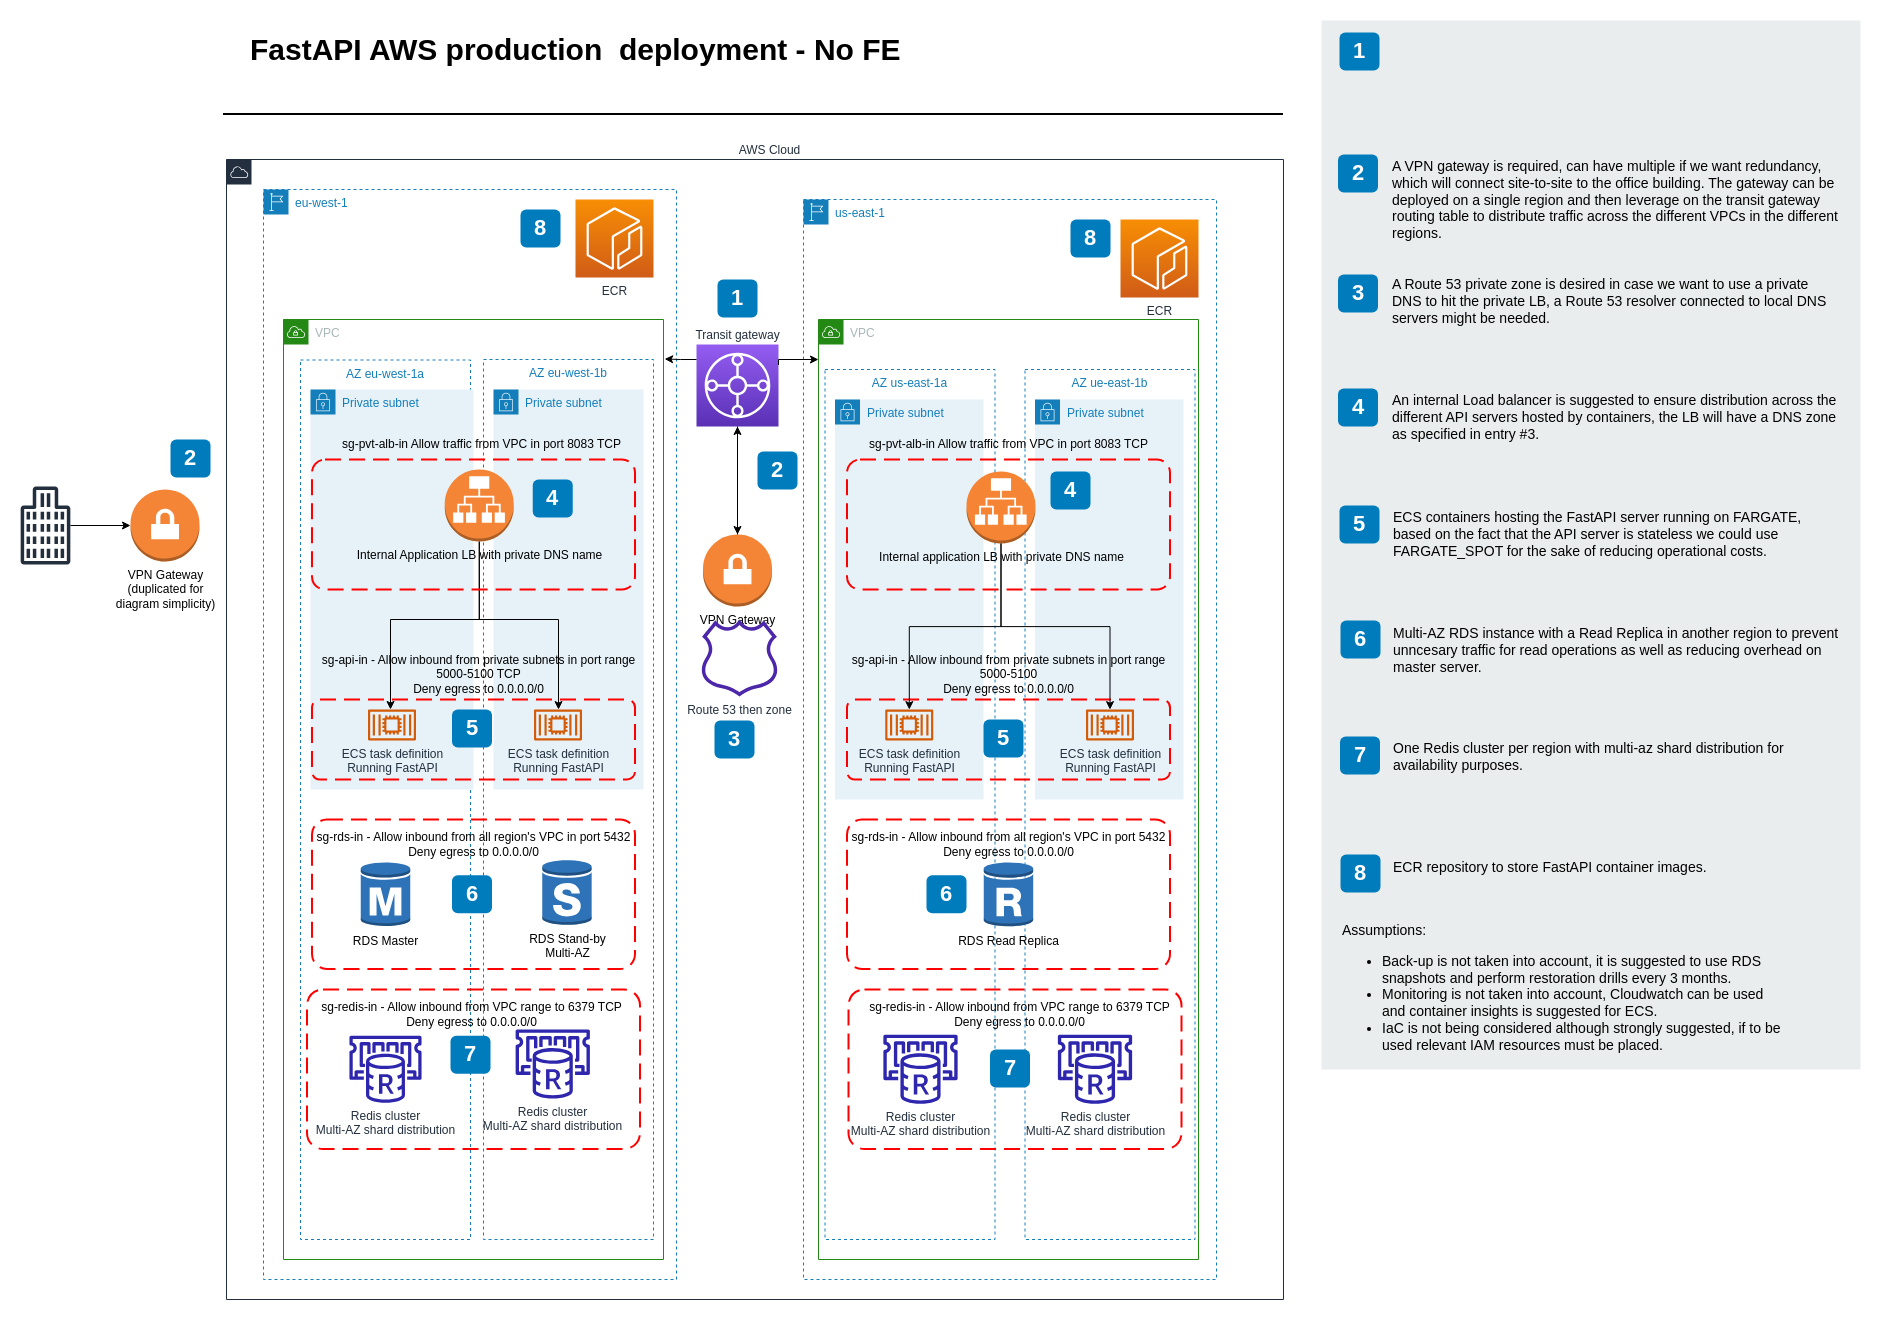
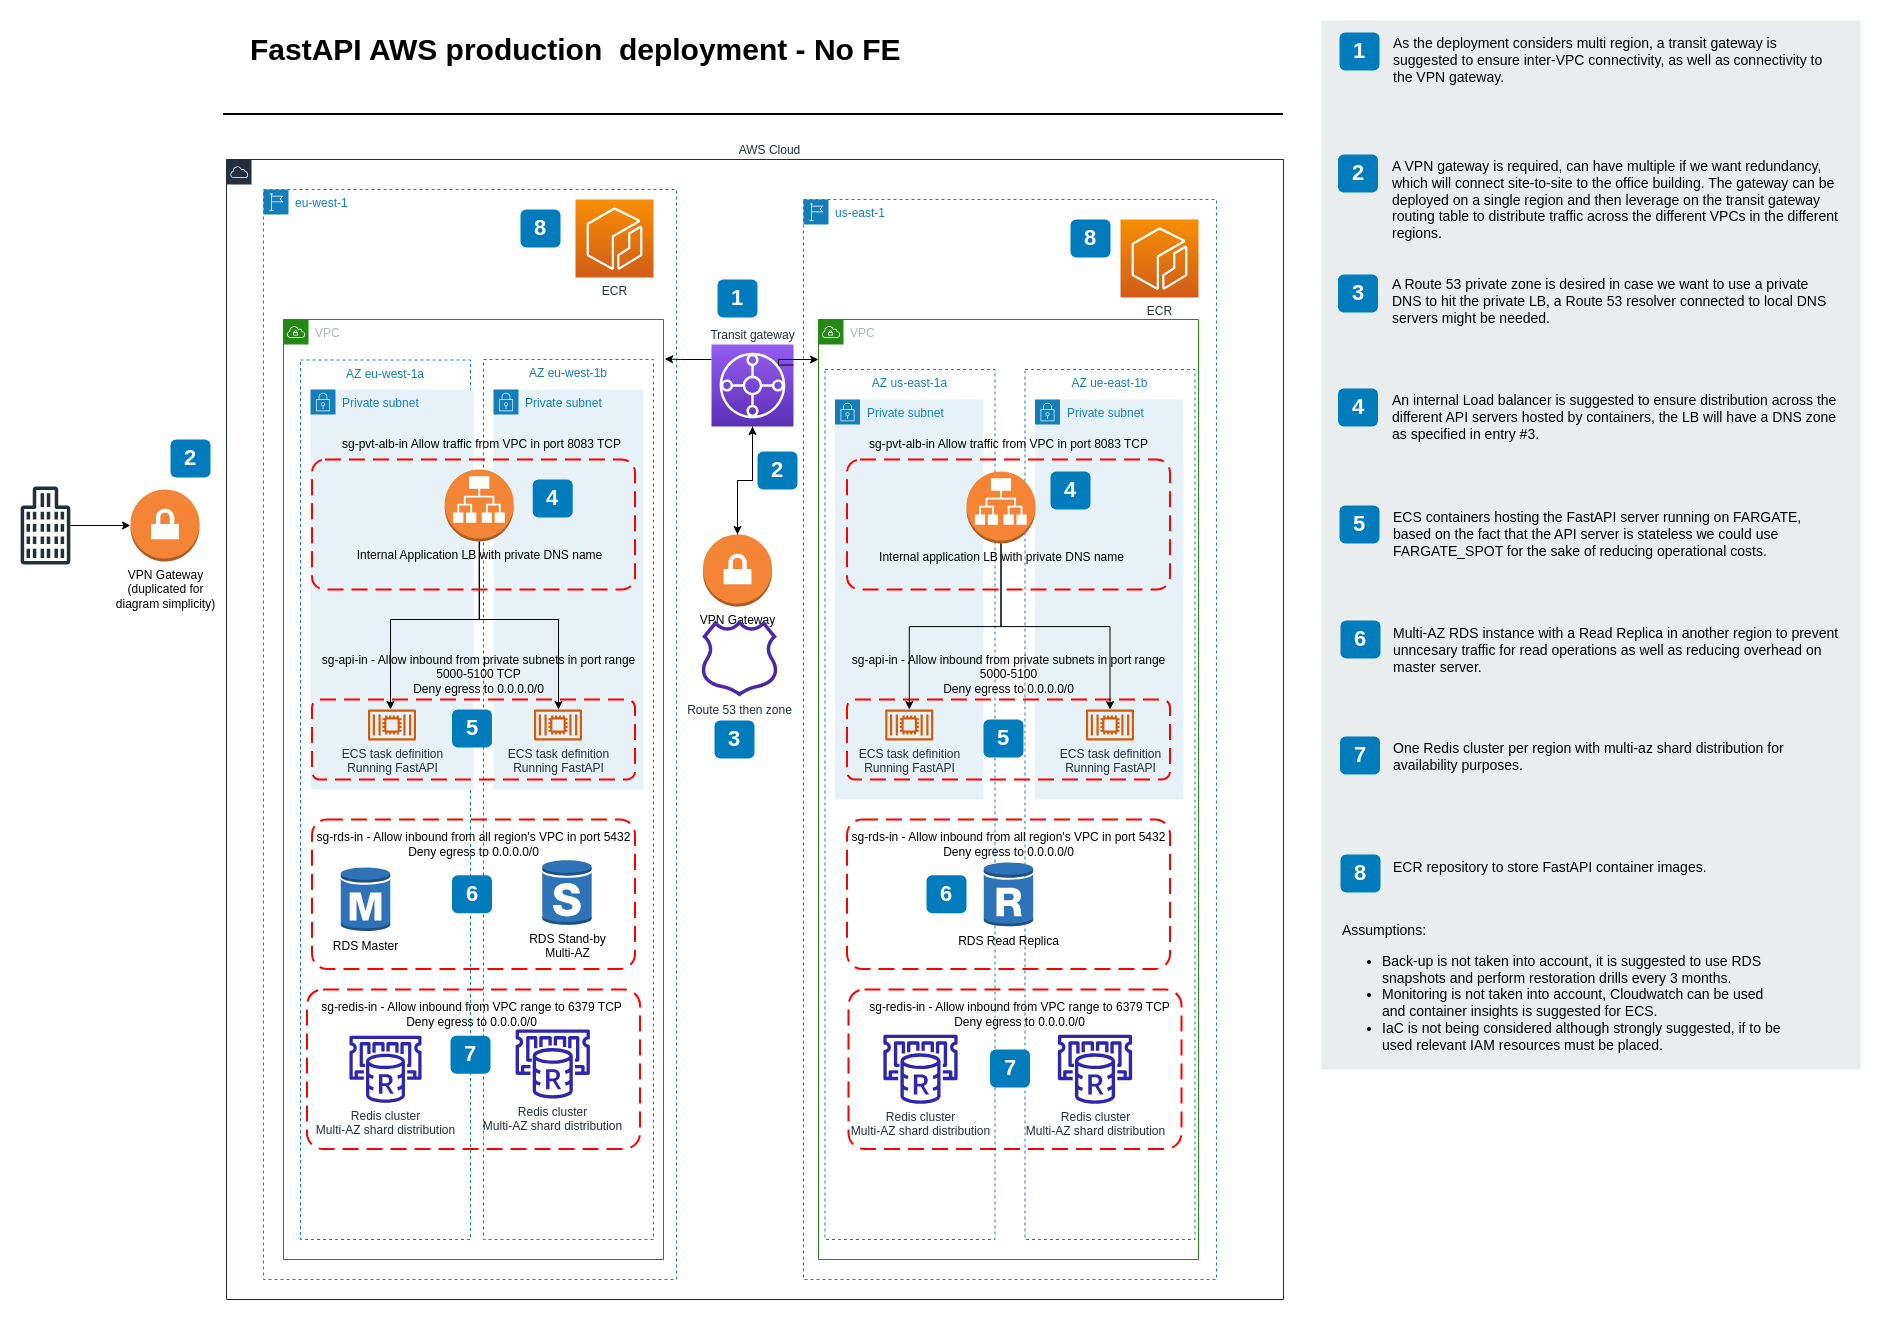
node "As the deployment considers multi region, a transit gateway is suggested to ensure inter-VPC connectivity, as well as connectivity to the VPN gateway.": added
node "Transit gateway": moved (738, 386) -> (753, 386)
node "RDS Master": moved (386, 894) -> (366, 899)
